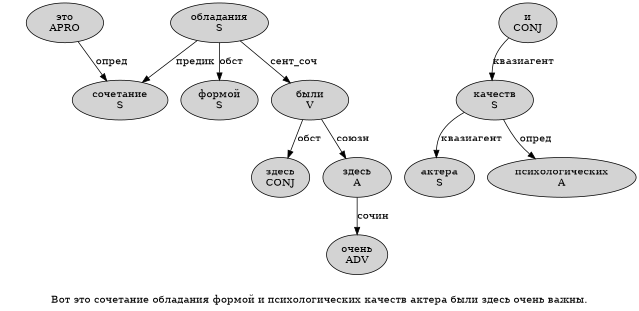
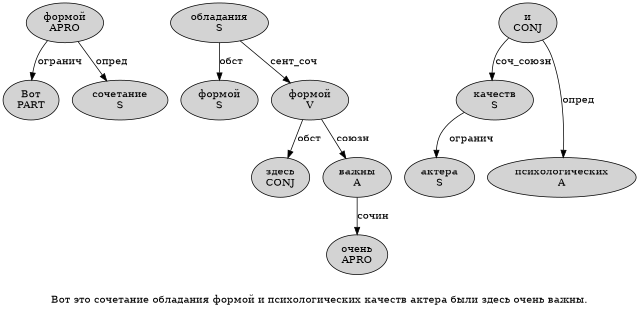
node "это APRO": label "это APRO" -> "формой APRO"
edge "обладания S" -> "сочетание S": removed, label "предик"
edge "и CONJ" -> "качеств S": label "квазиагент" -> "соч_союзн"
node "Вот PART": added
node "были V": label "были V" -> "формой V"
edge "качеств S" -> "психологических A": now "и CONJ" -> "психологических A"
edge "качеств S" -> "актера S": label "квазиагент" -> "огранич"
node "здесь A": label "здесь A" -> "важны A"
node "очень ADV": label "очень ADV" -> "очень APRO"
